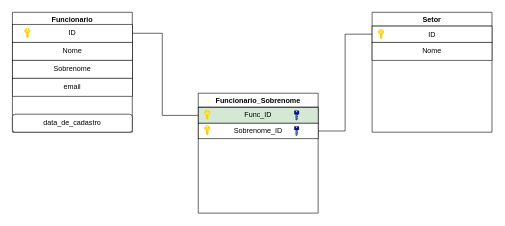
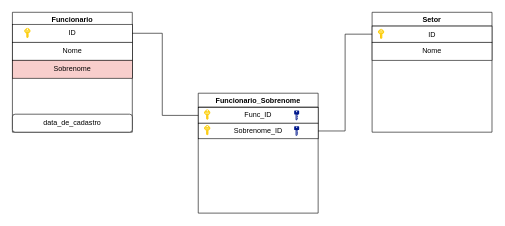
node "Sobrenome": fillcolor #ffffff -> #f8cecc
node "email": removed
node "Func_ID": fillcolor #d5e8d4 -> #ffffff
